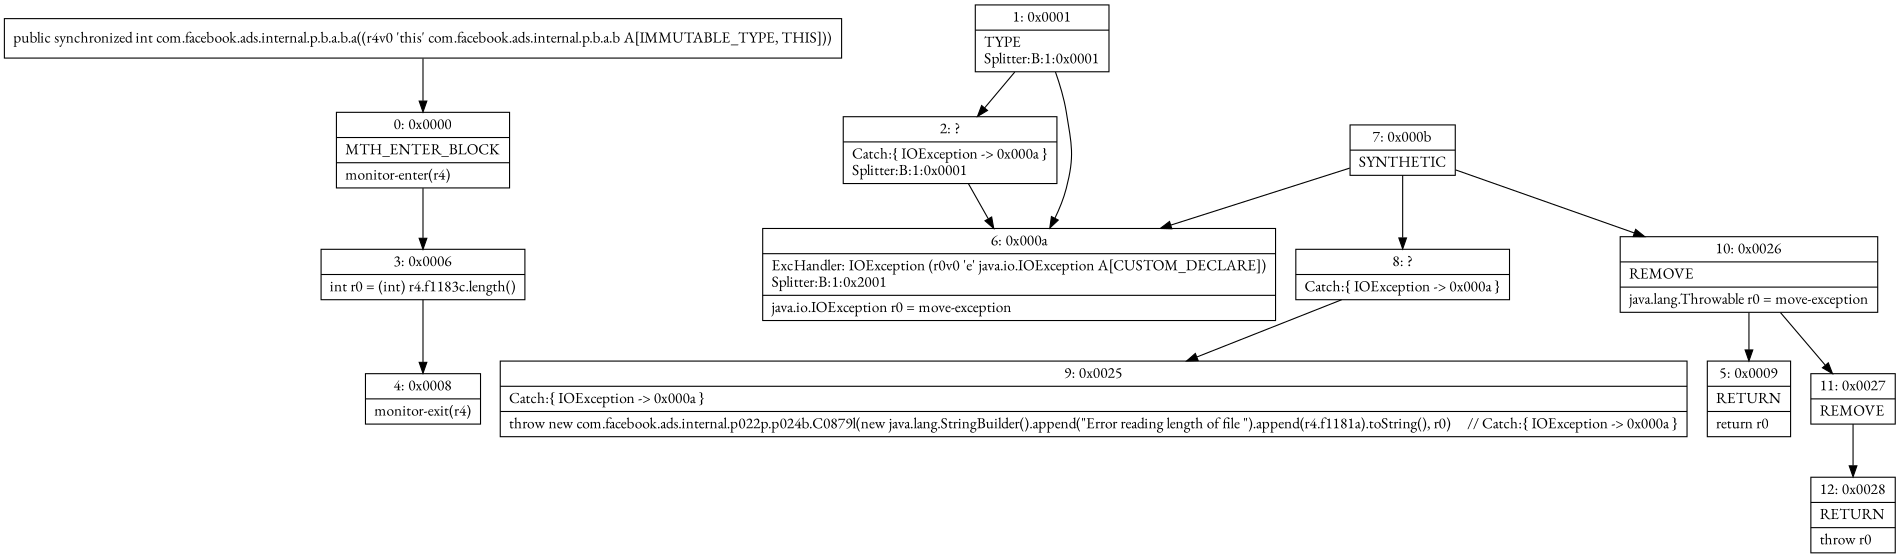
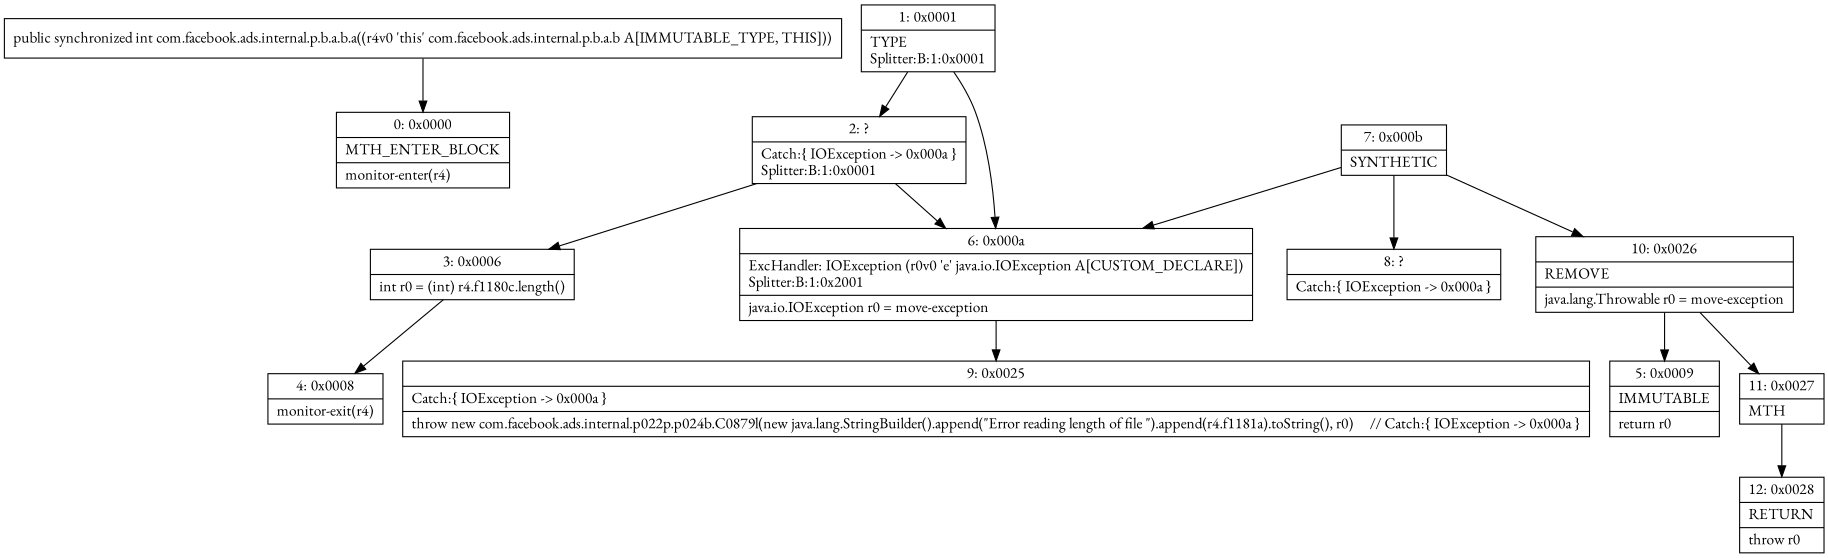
edge "0: 0x0000" -> "3: 0x0006": now "2: ?" -> "3: 0x0006"
node "3: 0x0006": text "int r0 = (int) r4.f1183c.length()" -> "int r0 = (int) r4.f1180c.length()"
edge "8: ?" -> "9: 0x0025": now "6: 0x000a" -> "9: 0x0025"
node "5: 0x0009": text "RETURN" -> "IMMUTABLE"
node "11: 0x0027": text "REMOVE" -> "MTH"
